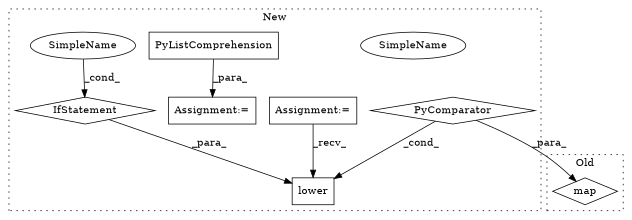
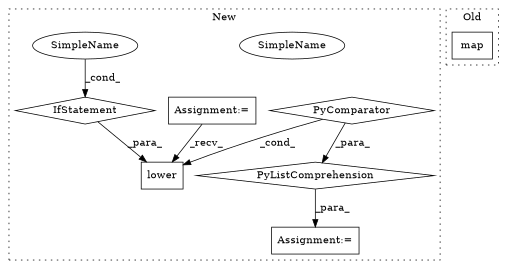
node "PyListComprehension": shape box -> diamond
edge "PyComparator" -> "map": now "PyComparator" -> "PyListComprehension"
node "map": shape diamond -> box
